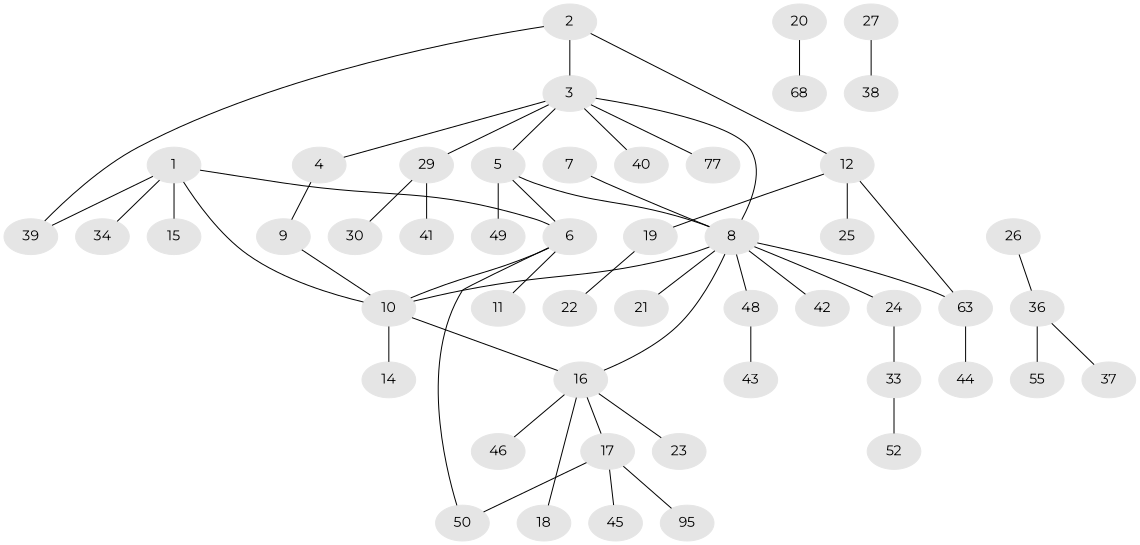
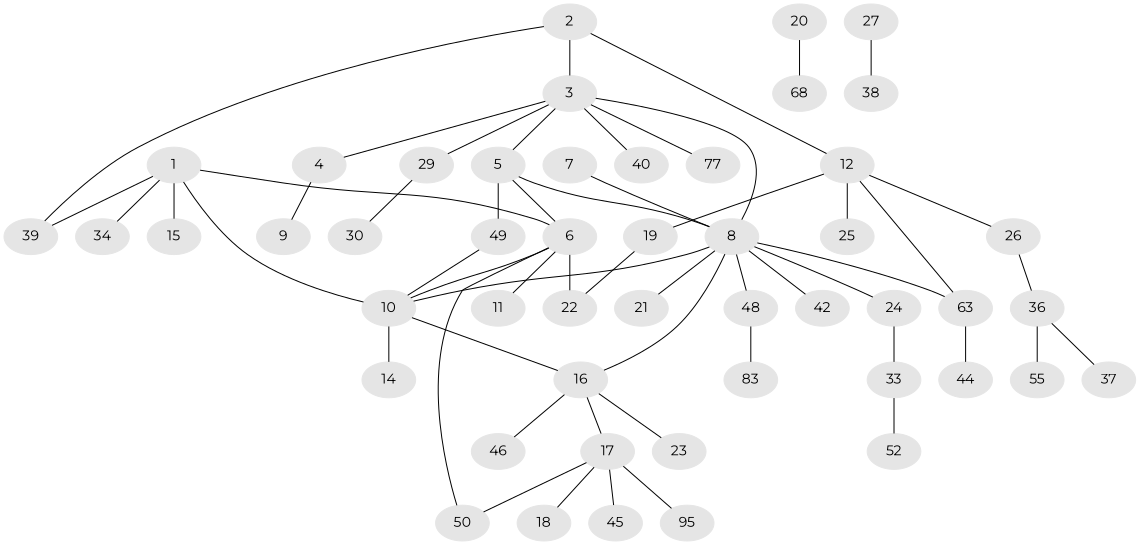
edge "12" -- "26": added
node "41": removed
edge "6" -- "22": added
edge "9" -- "10": now "49" -- "10"
node "43": label "43" -> "83"
edge "16" -- "18": now "17" -- "18"
